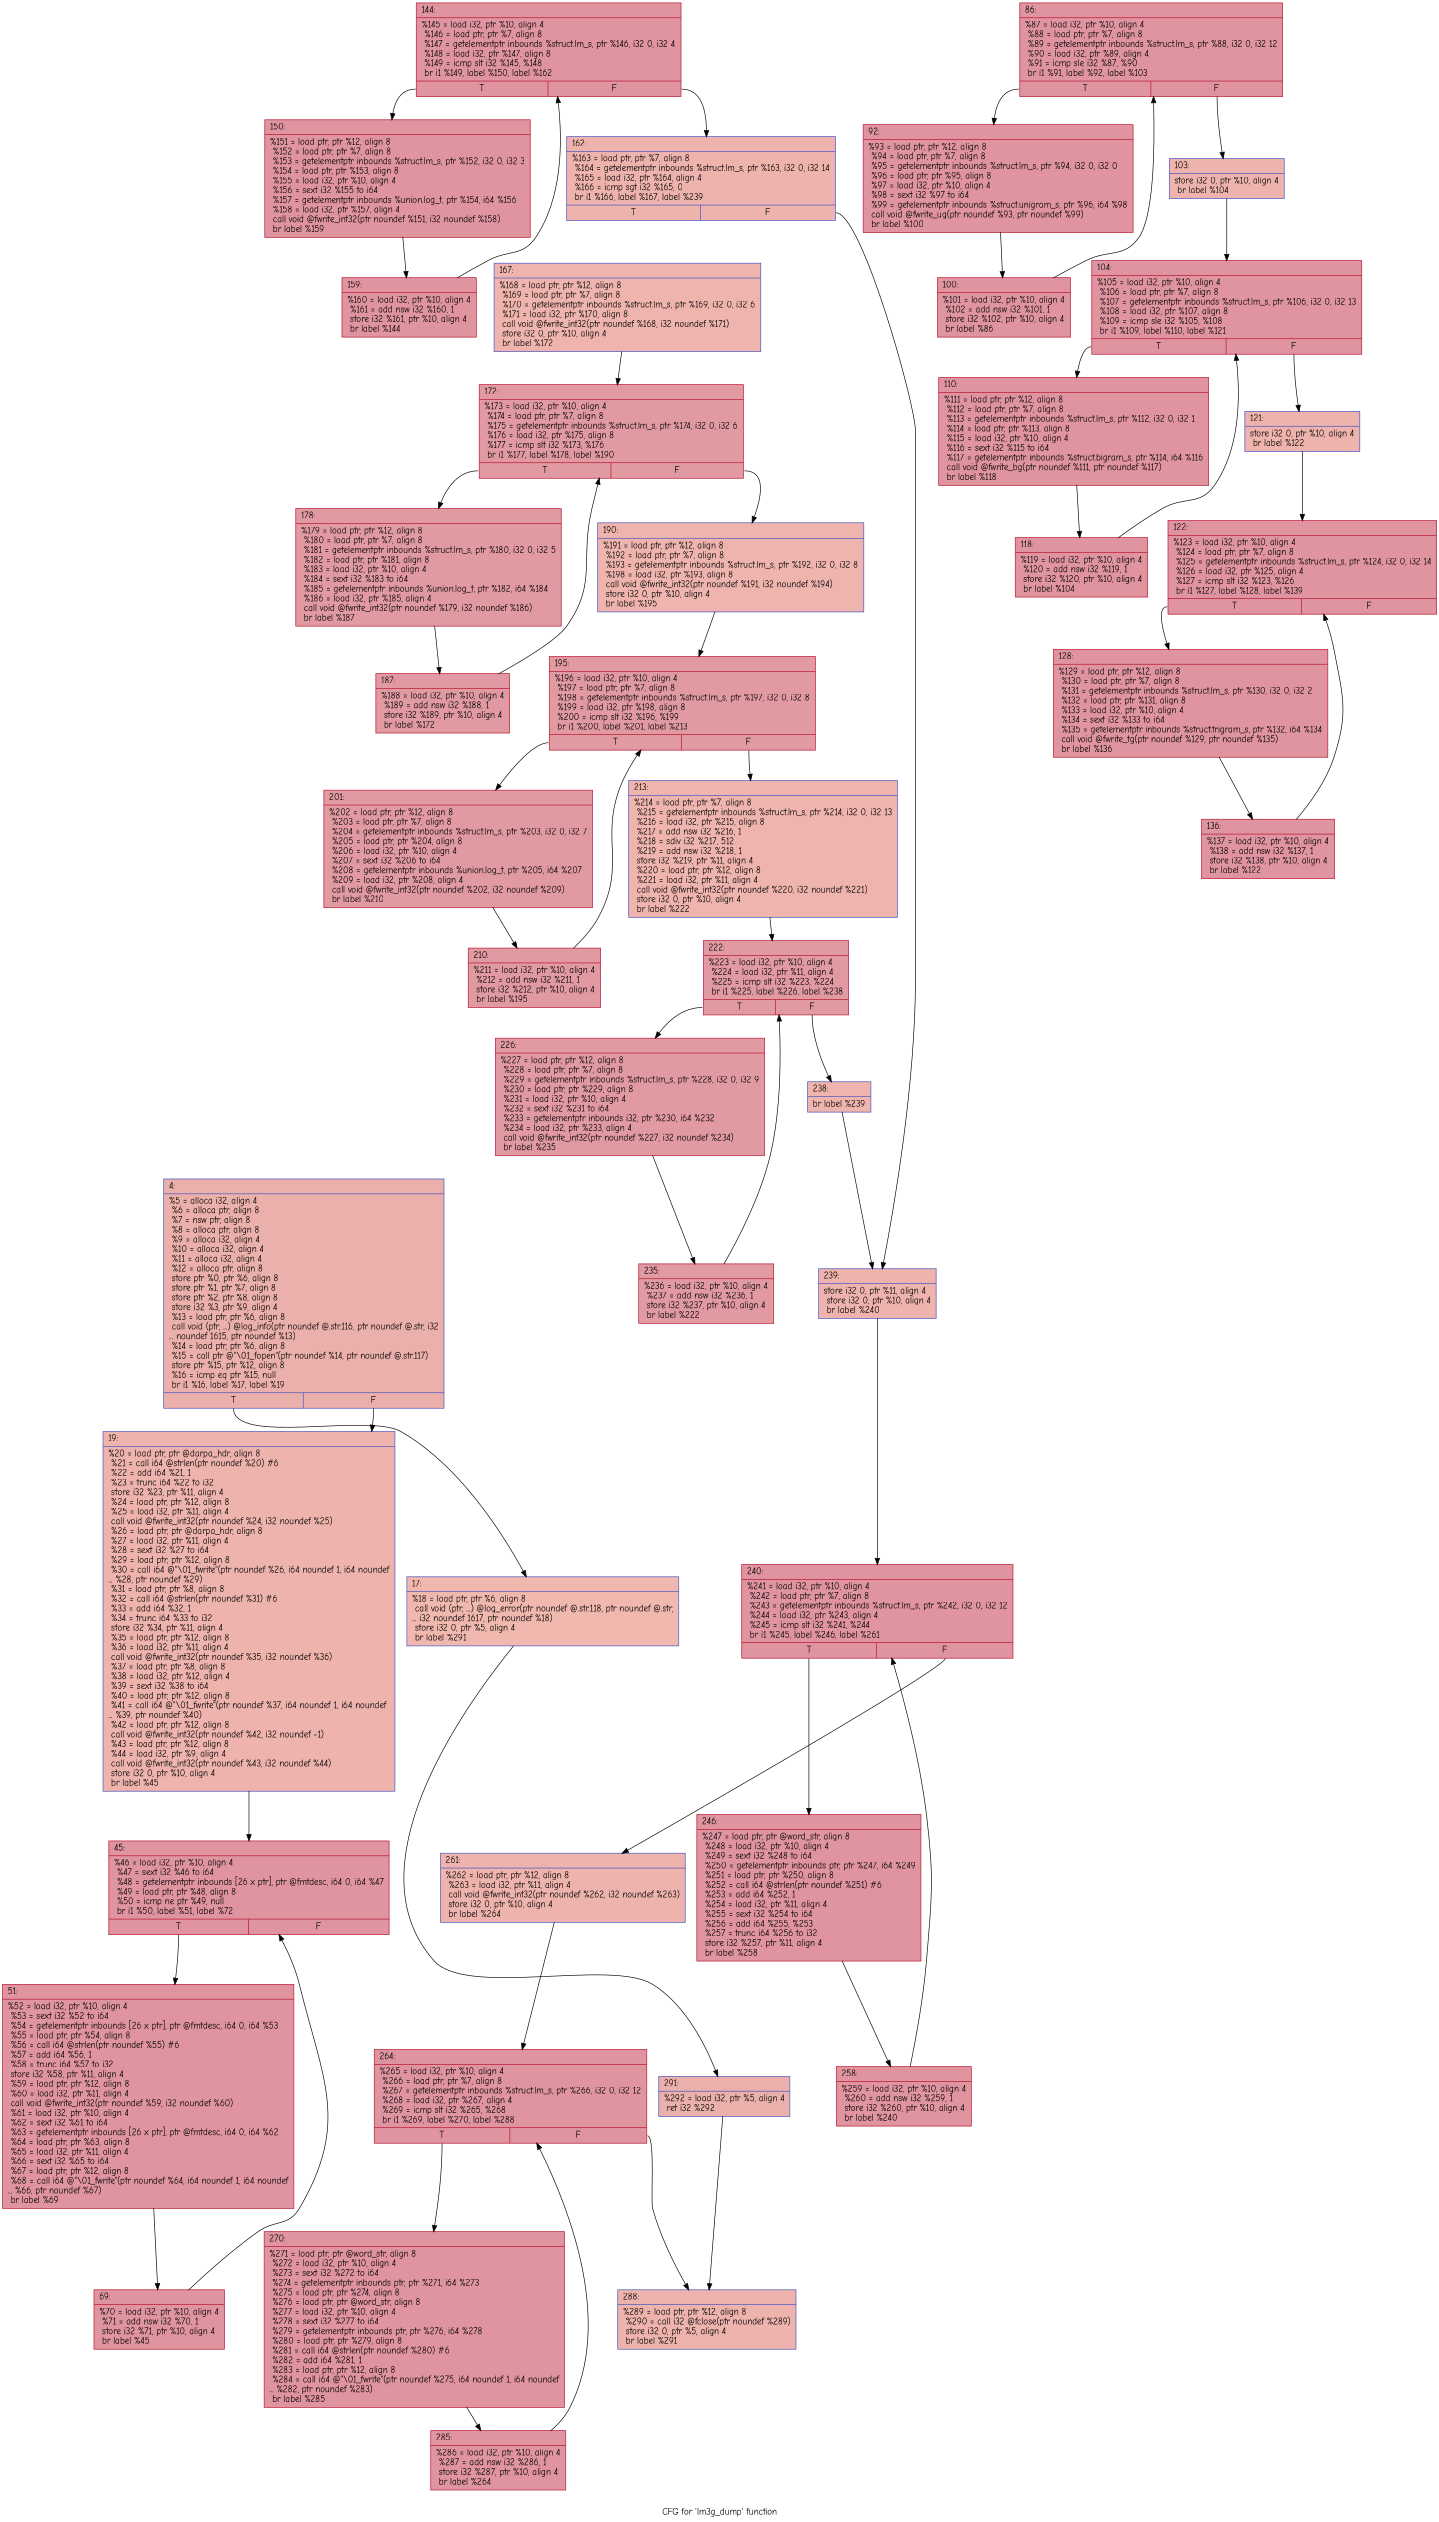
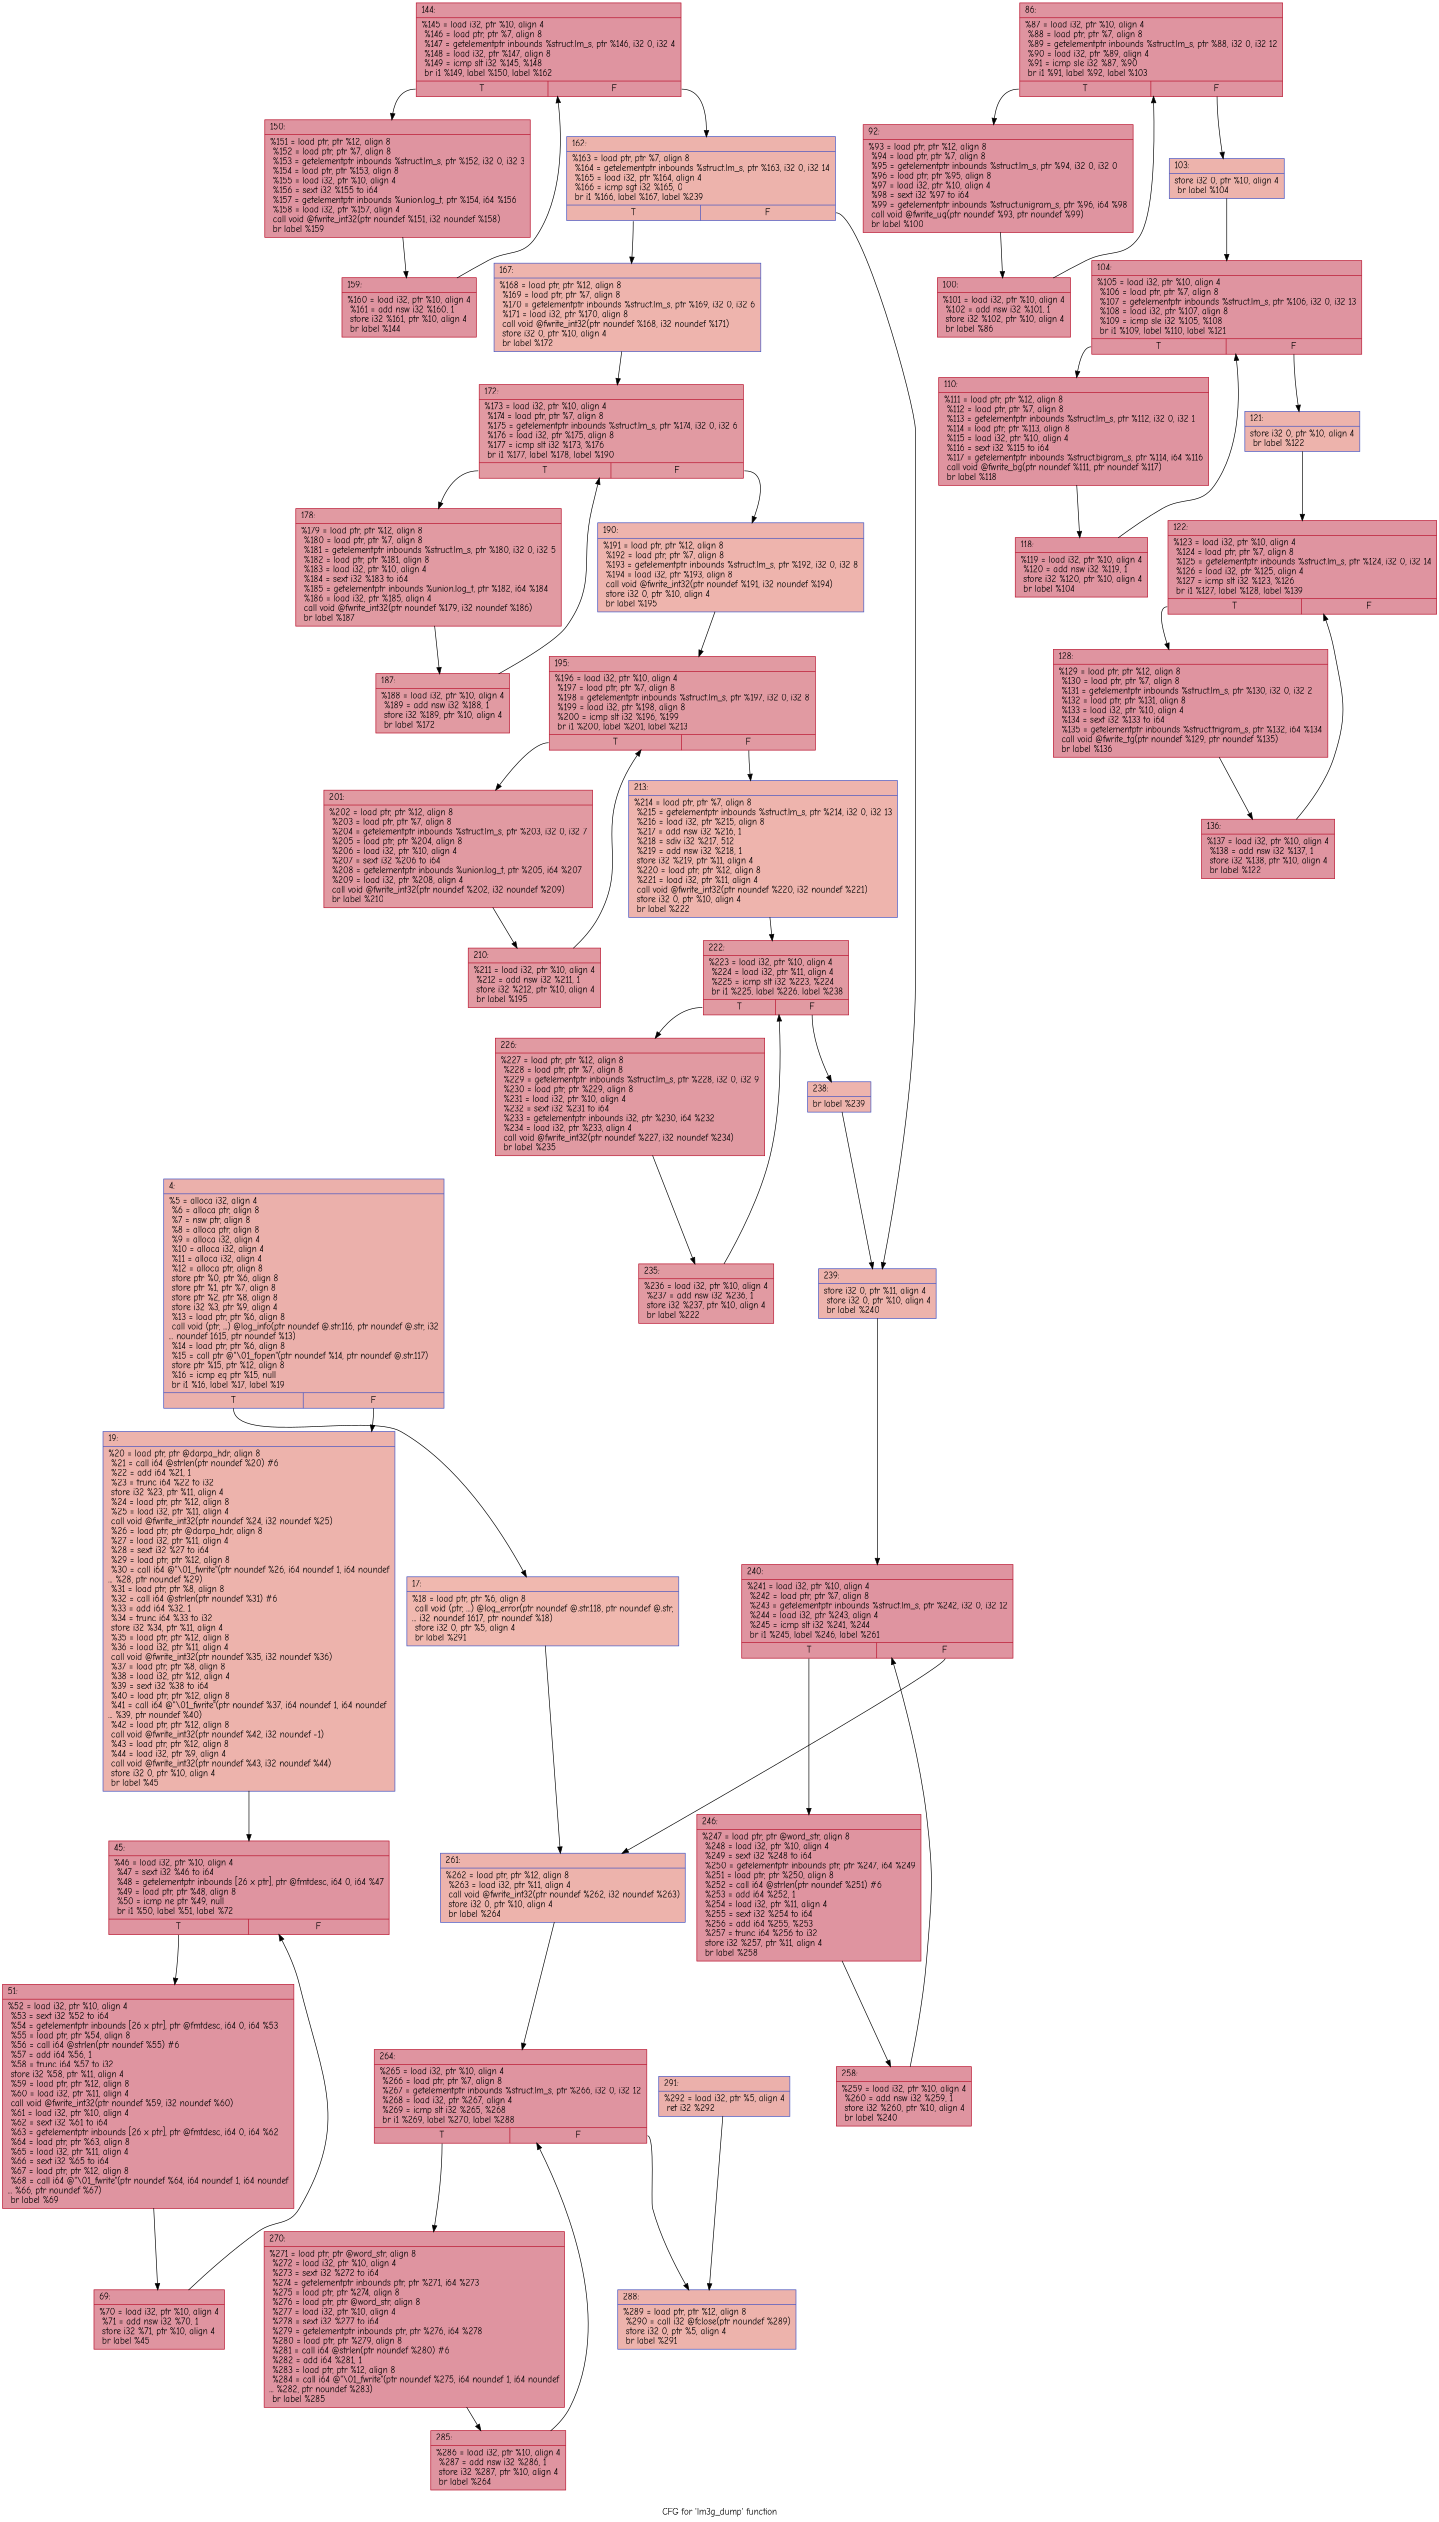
edge "162:" -> "167:": added
node "190:": text "%198 = load i32, ptr %193, align 8" -> "%194 = load i32, ptr %193, align 8"
edge "17:" -> "291:": now "17:" -> "261:"
